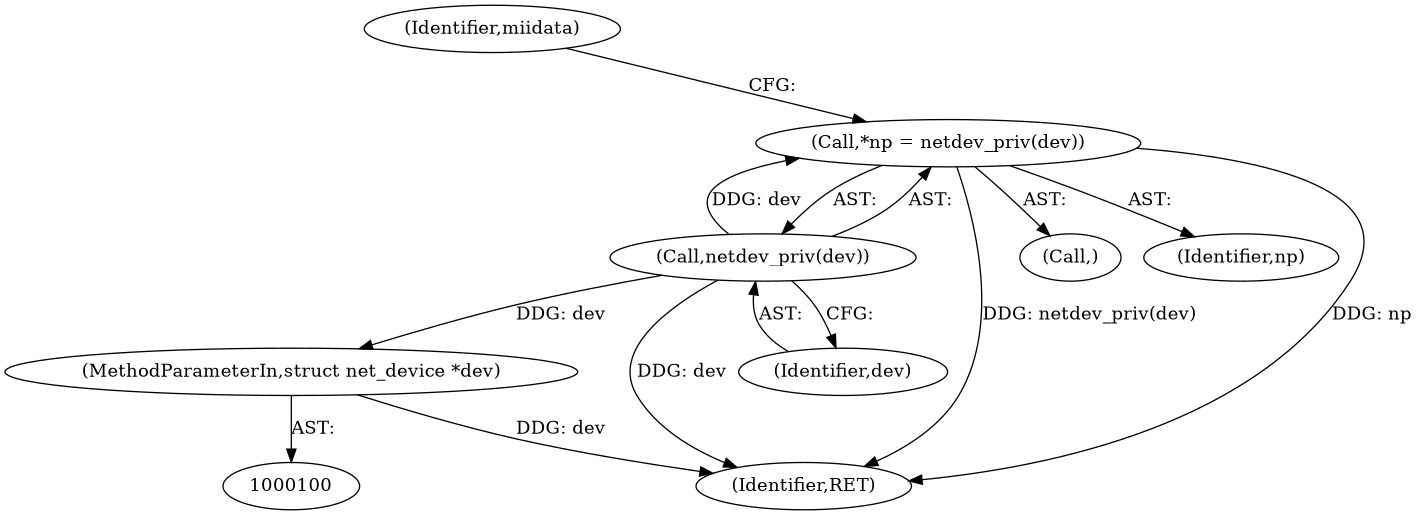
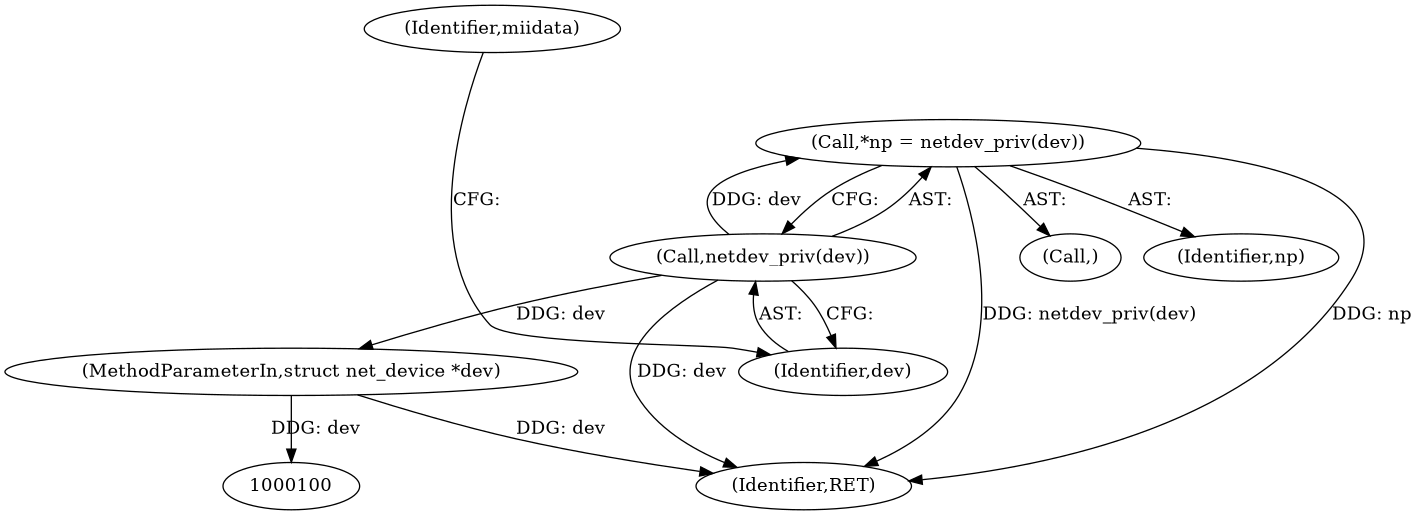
edge "(Identifier,miidata)" -> "(Call,*np = netdev_priv(dev))": now "(Identifier,miidata)" -> "(Identifier,dev)"
edge "(Call,*np = netdev_priv(dev))" -> "(Call,netdev_priv(dev))": label "AST: " -> "CFG: "
edge "(MethodParameterIn,struct net_device *dev)" -> "1000100": label "AST: " -> "DDG: dev"
